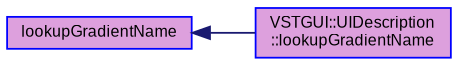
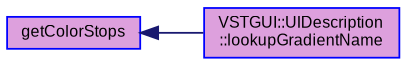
node "lookupGradientName": label "lookupGradientName" -> "getColorStops"
